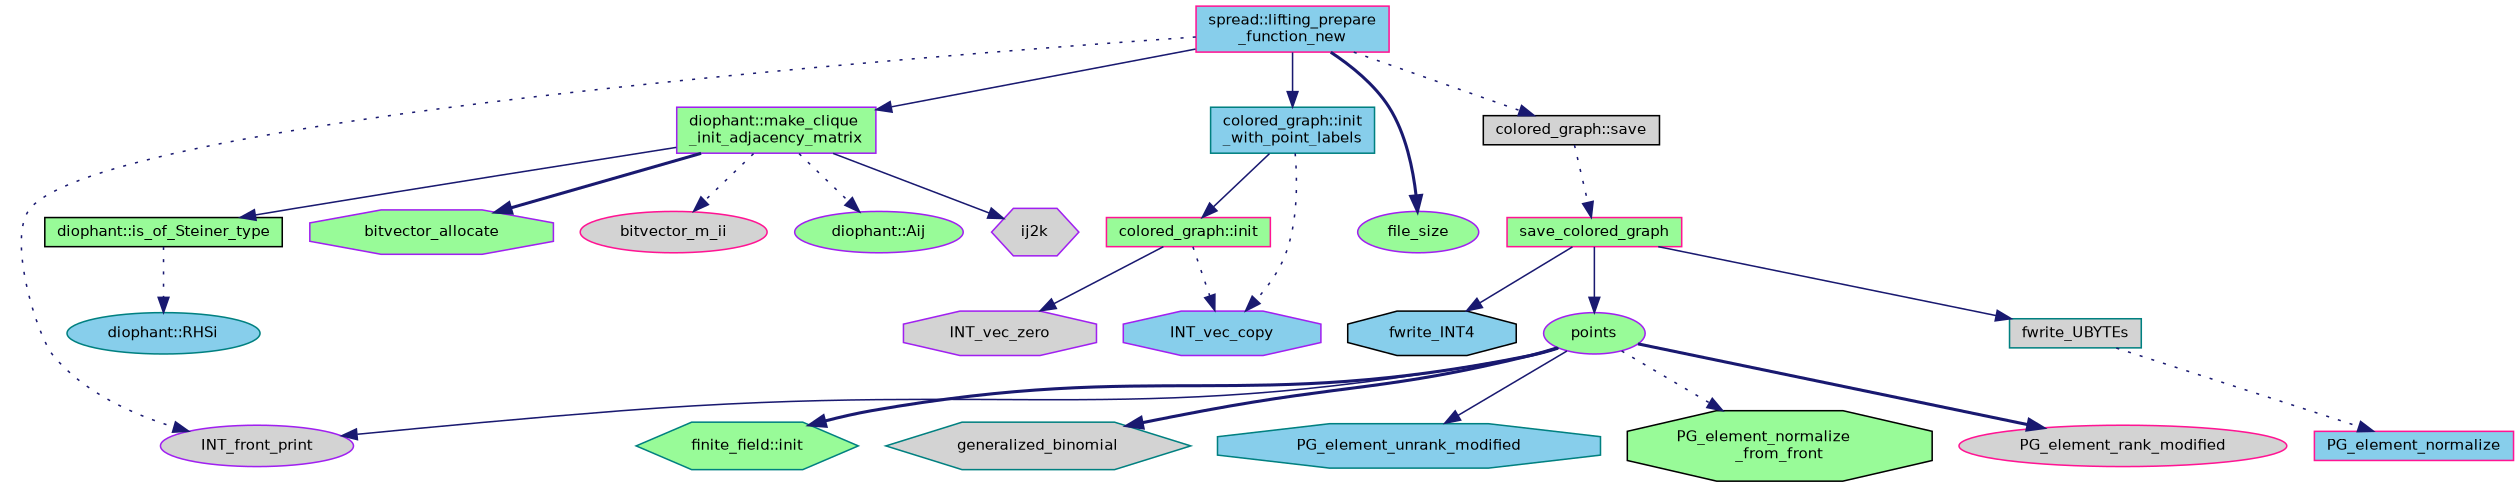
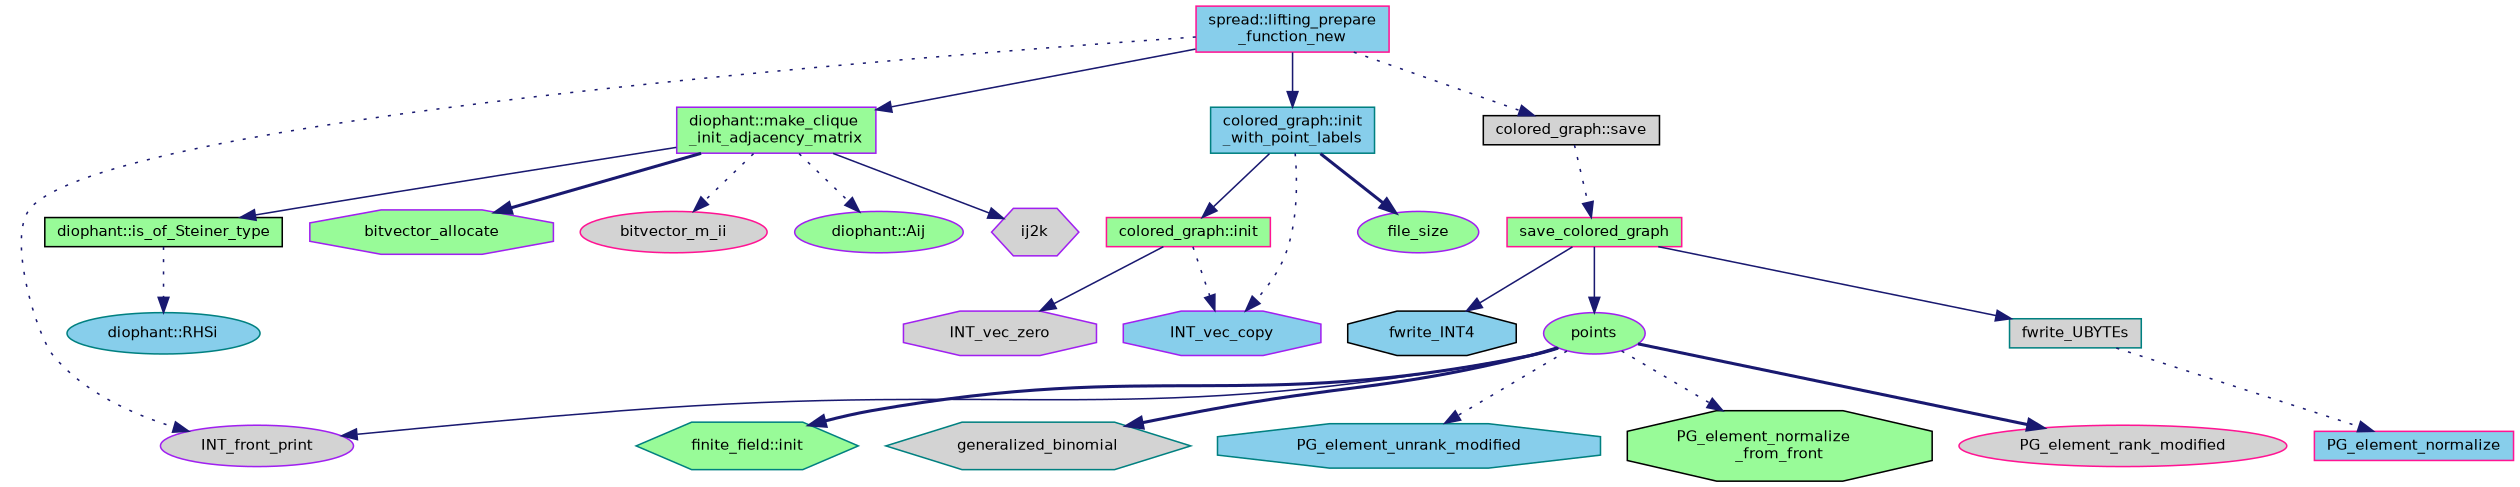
edge "spread::lifting_prepare _function_new" -> "file_size": now "colored_graph::init _with_point_labels" -> "file_size"
edge "points" -> "PG_element_unrank_modified": style solid -> dotted
